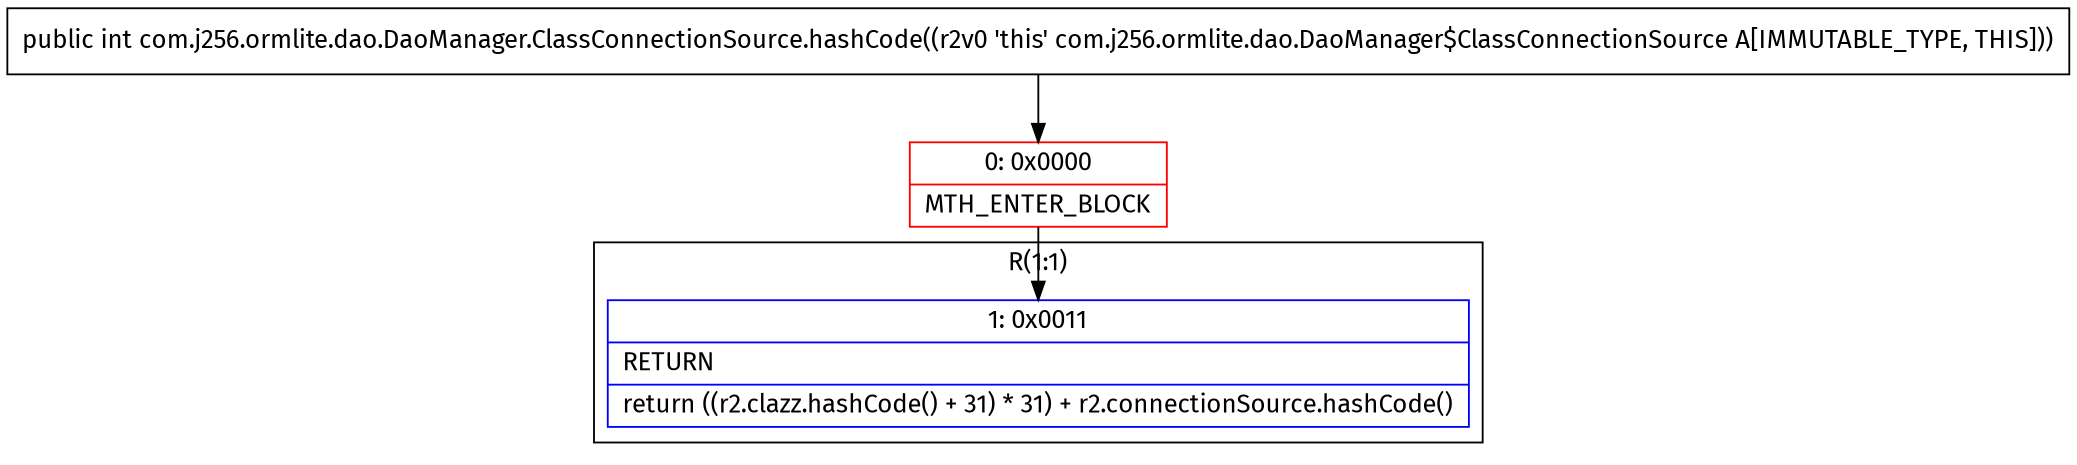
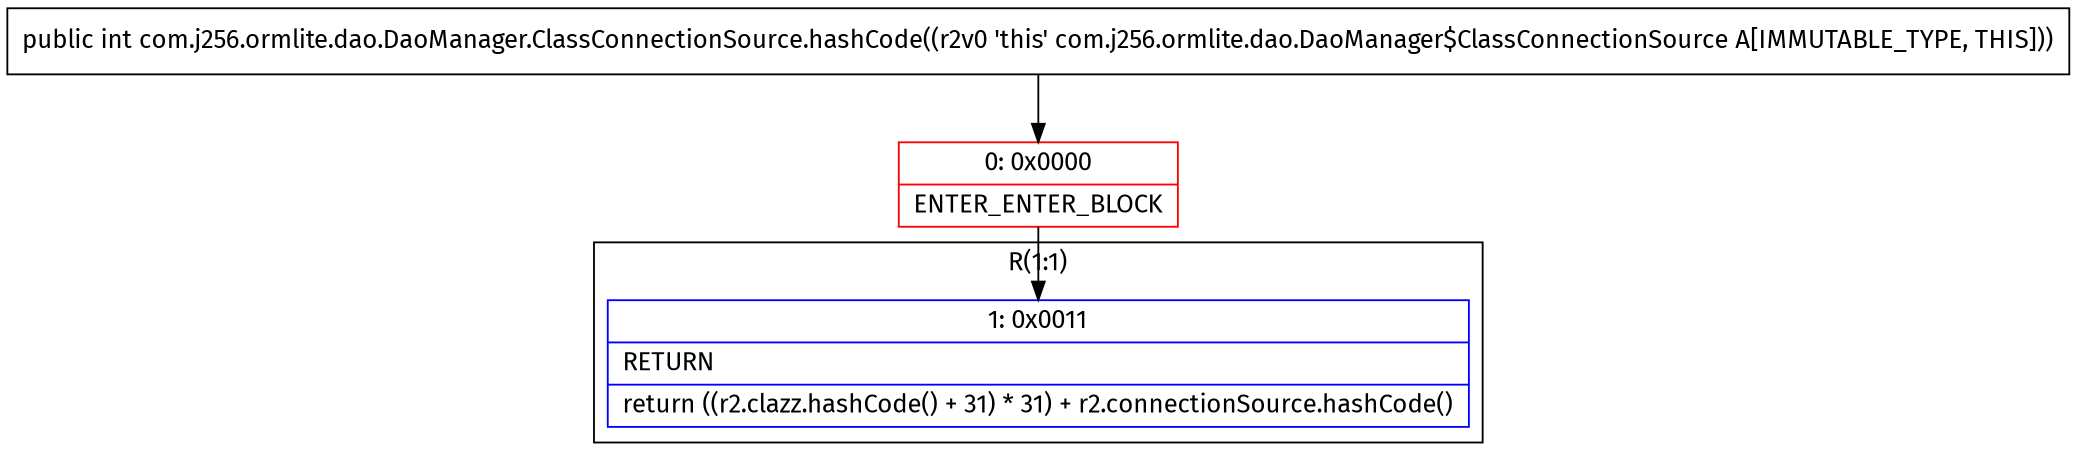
node "0: 0x0000": text "MTH_ENTER_BLOCK" -> "ENTER_ENTER_BLOCK"
